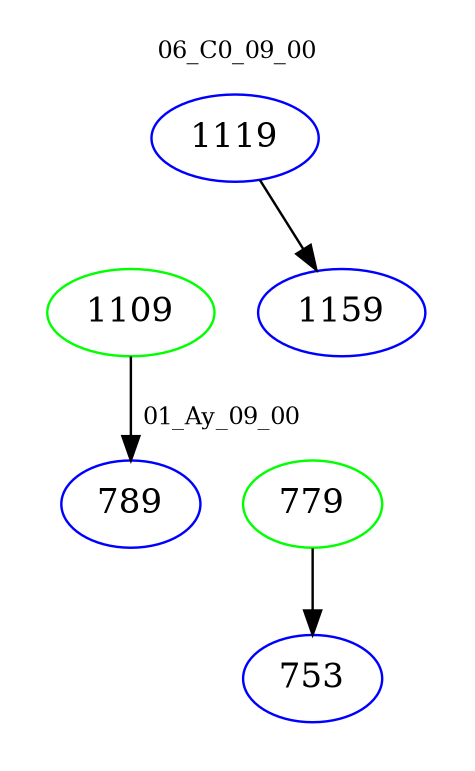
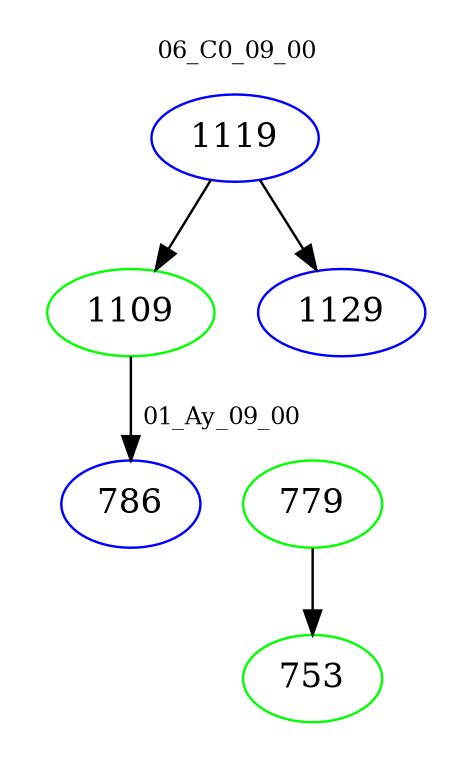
edge "1119" -> "1109": added
node "1159": label "1159" -> "1129"
node "789": label "789" -> "786"
node "753": color blue -> green
